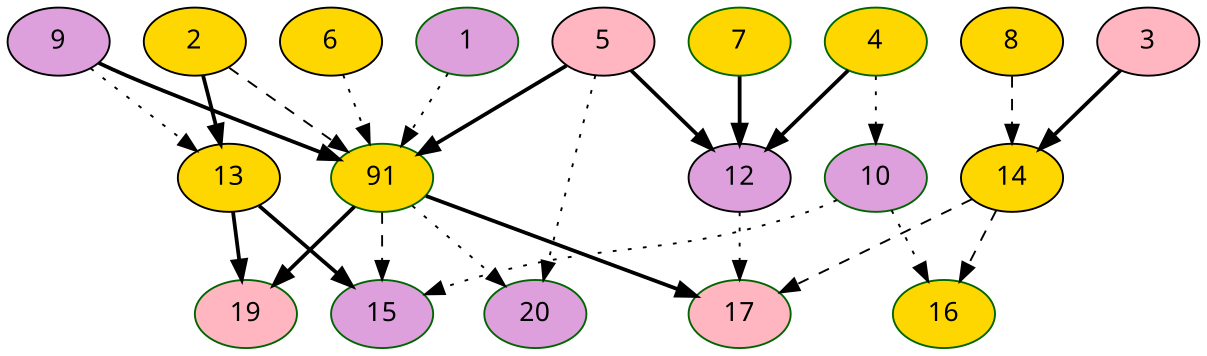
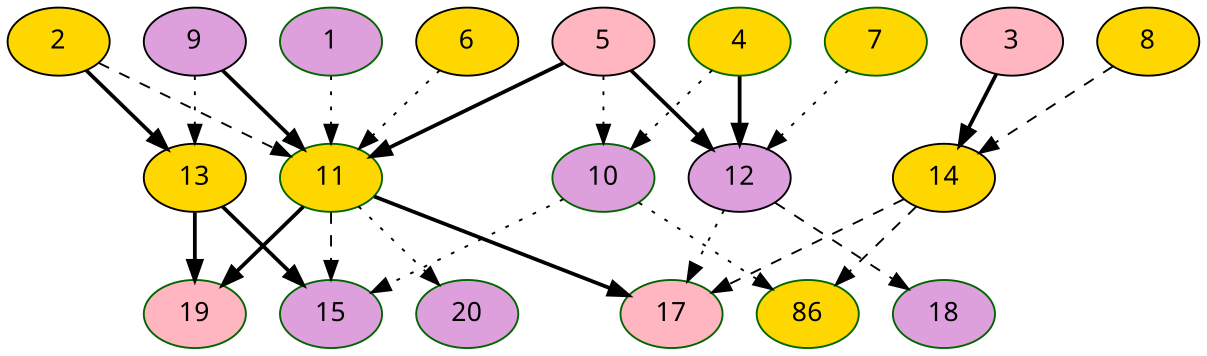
edge "7" -> "12": style bold -> dotted
edge "5" -> "20": now "5" -> "10"
node "91": label "91" -> "11"
node "18": added
node "16": label "16" -> "86"
